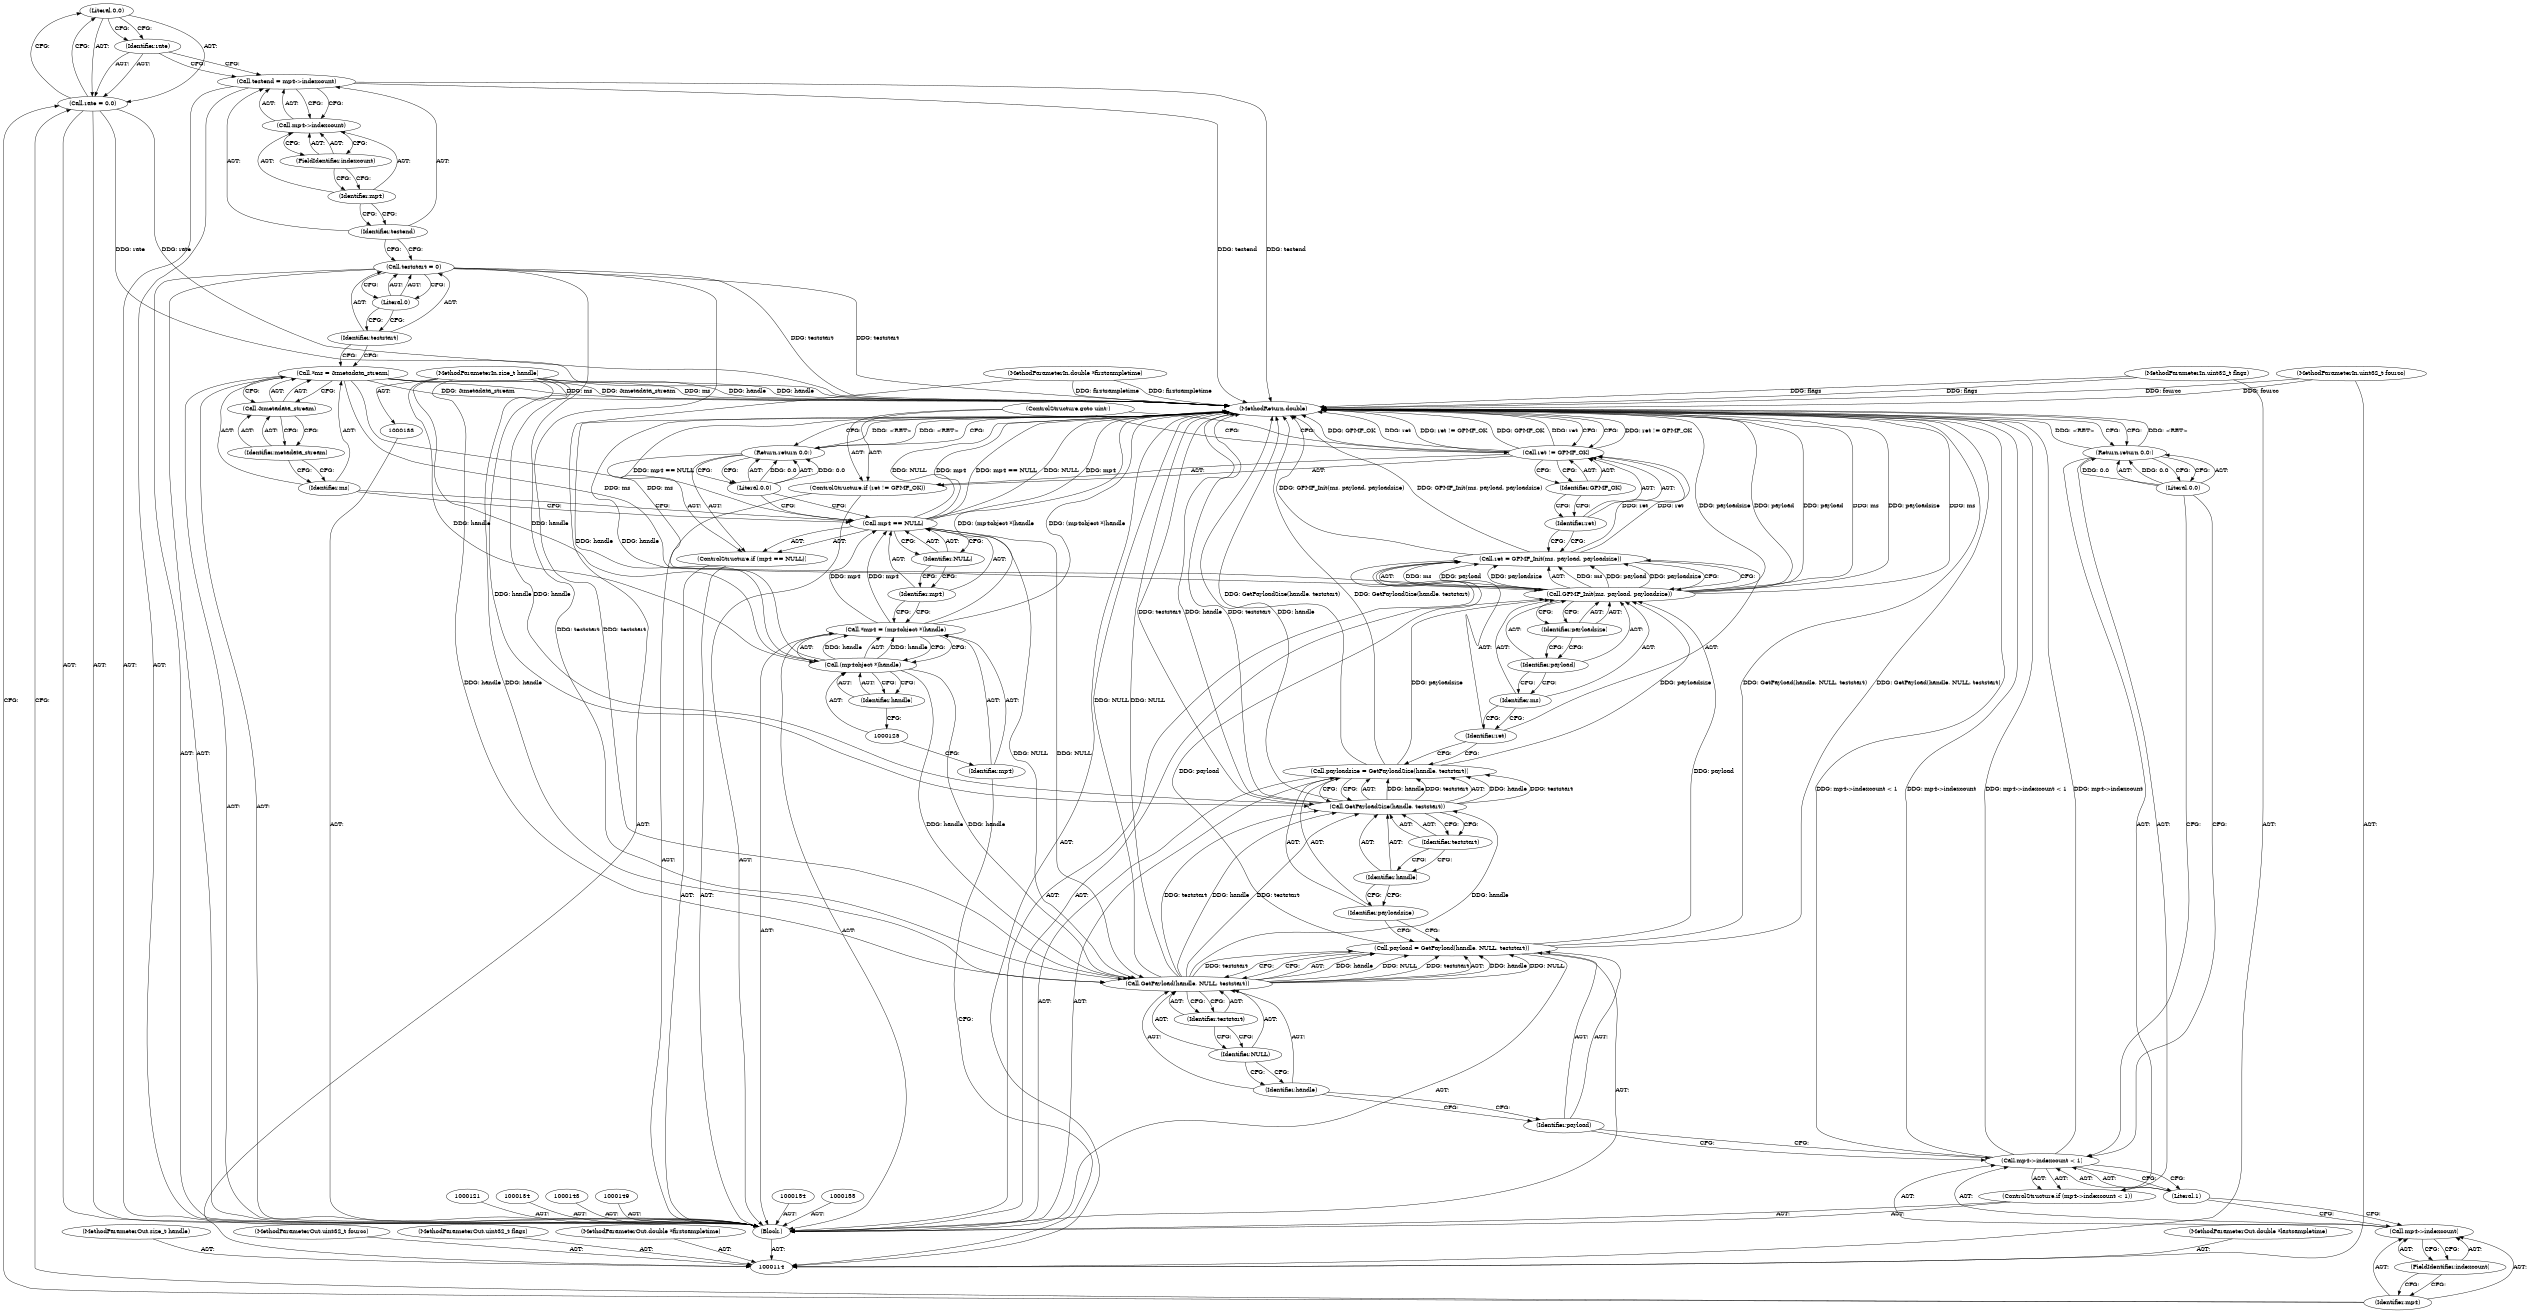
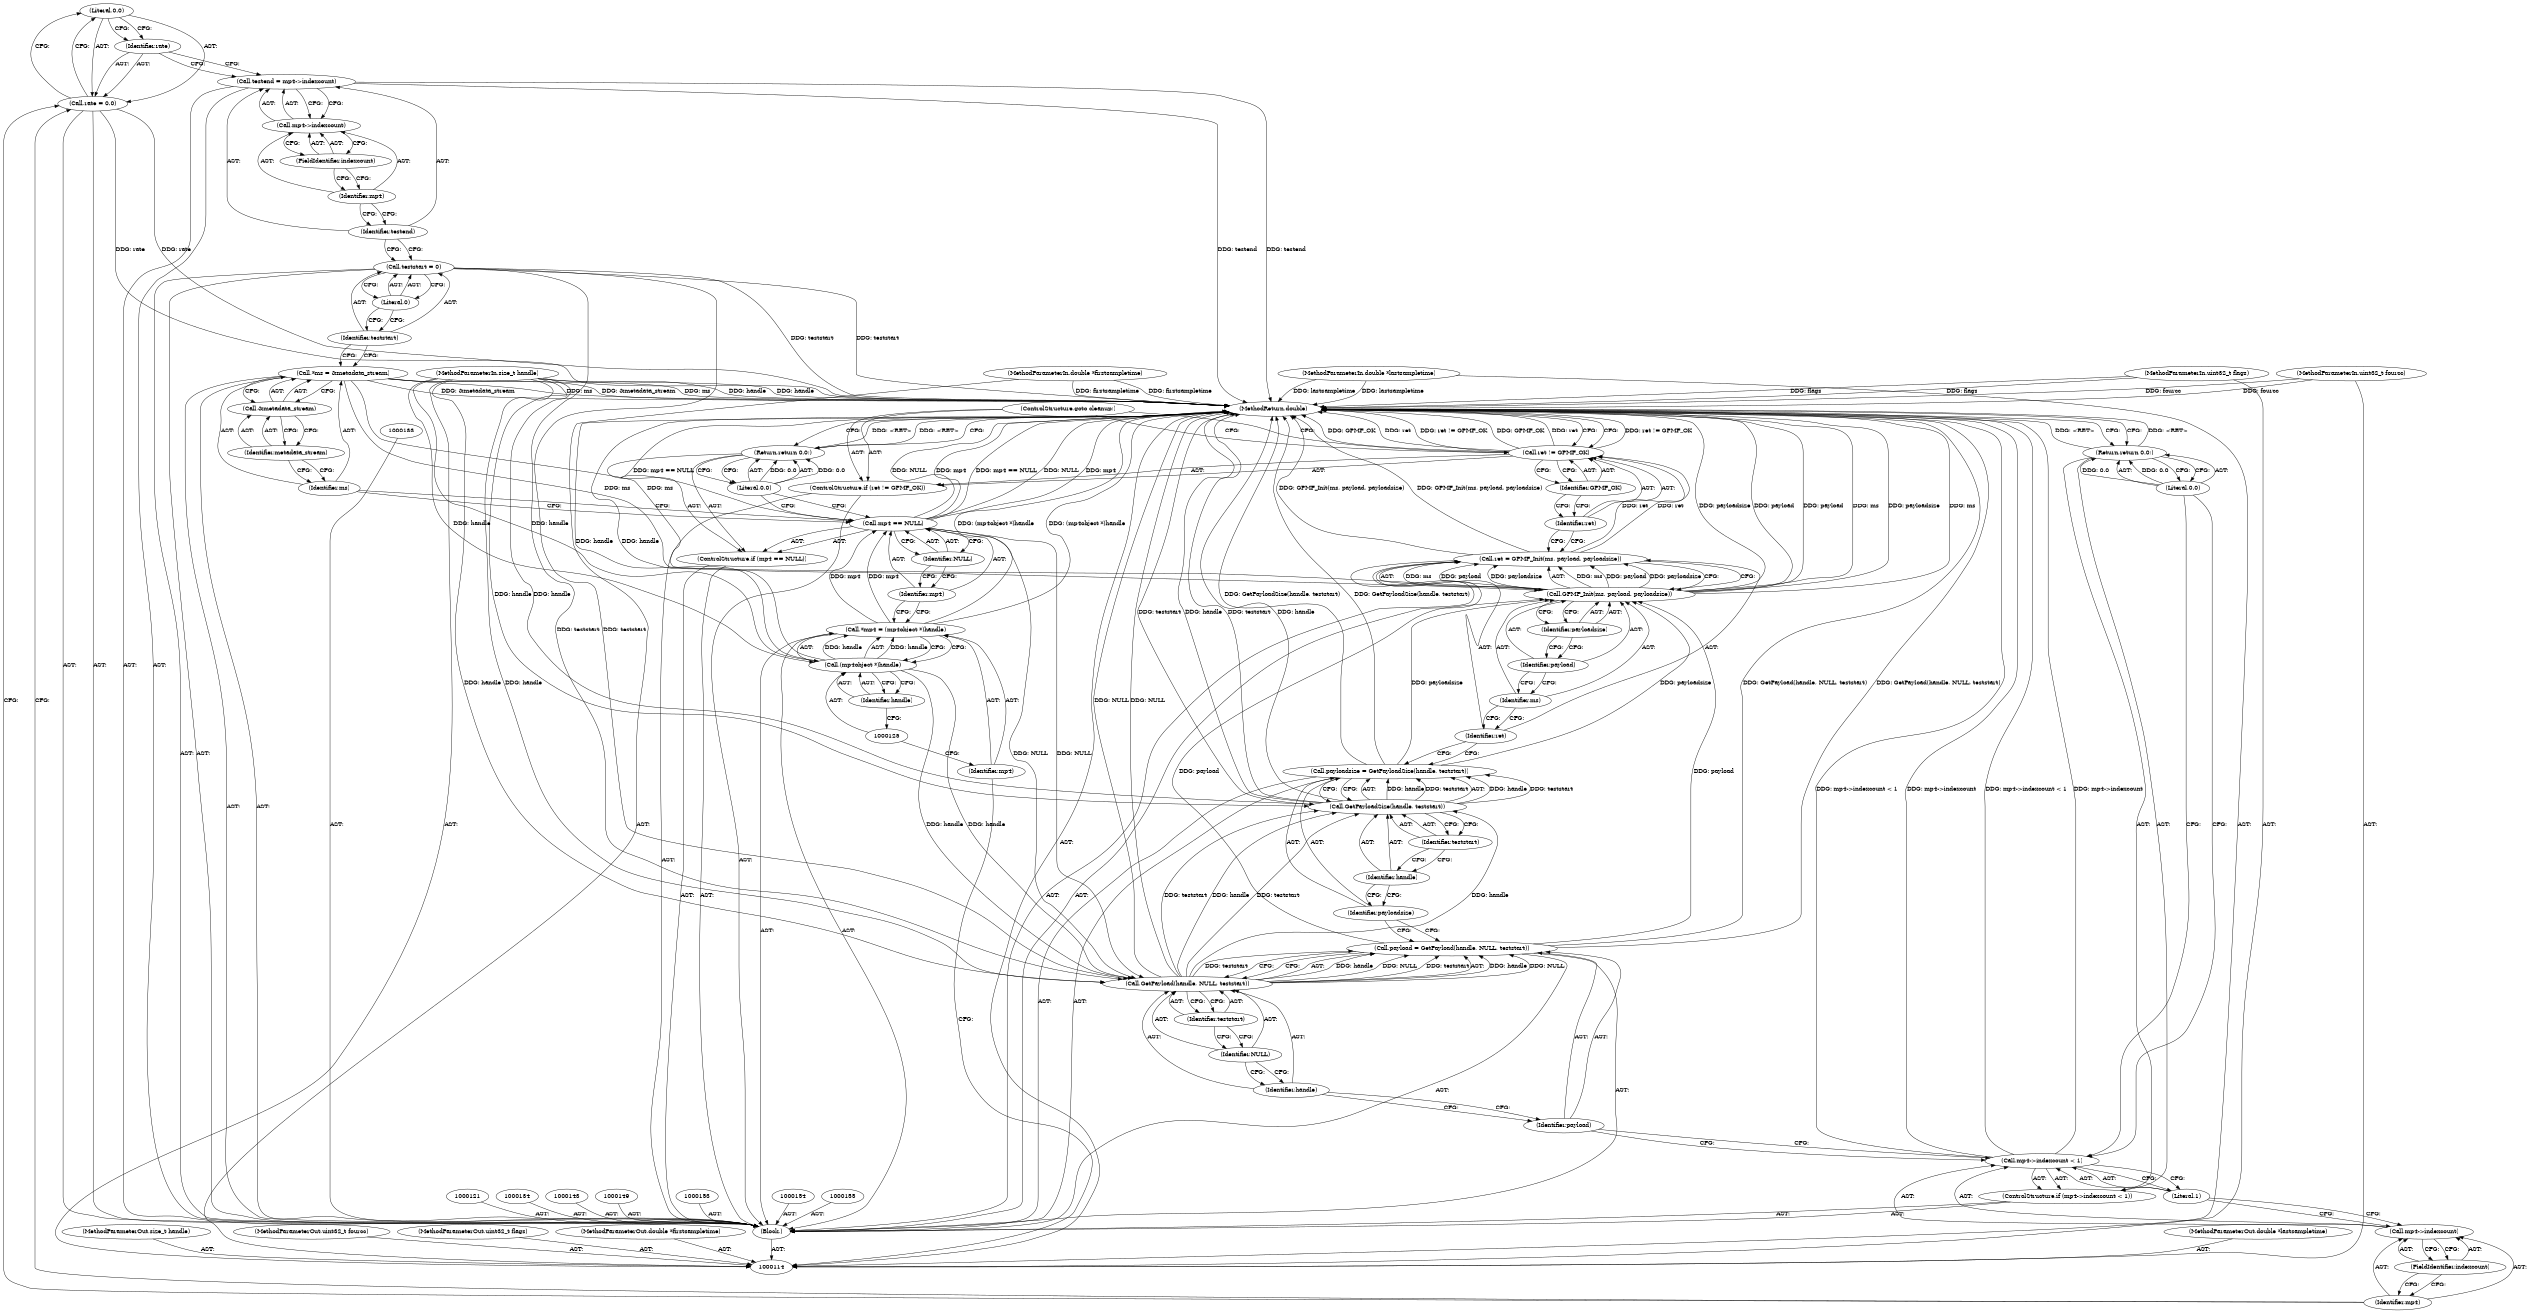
node "(MethodParameterIn,double *lastsampletime)": added
edge "(MethodParameterIn,size_t handle)" -> "1000133": now "(MethodParameterIn,size_t handle)" -> "1000114"
node "(ControlStructure,goto uint;)": label "(ControlStructure,goto uint;)" -> "(ControlStructure,goto cleanup;)"
node "1000153": added
